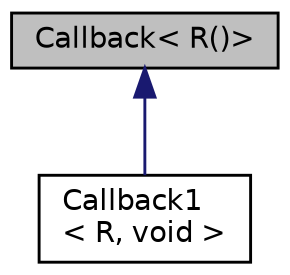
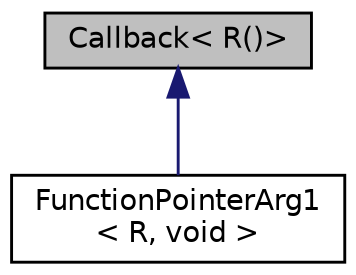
node "Callback1 < R, void >": label "Callback1 < R, void >" -> "FunctionPointerArg1 < R, void >"
